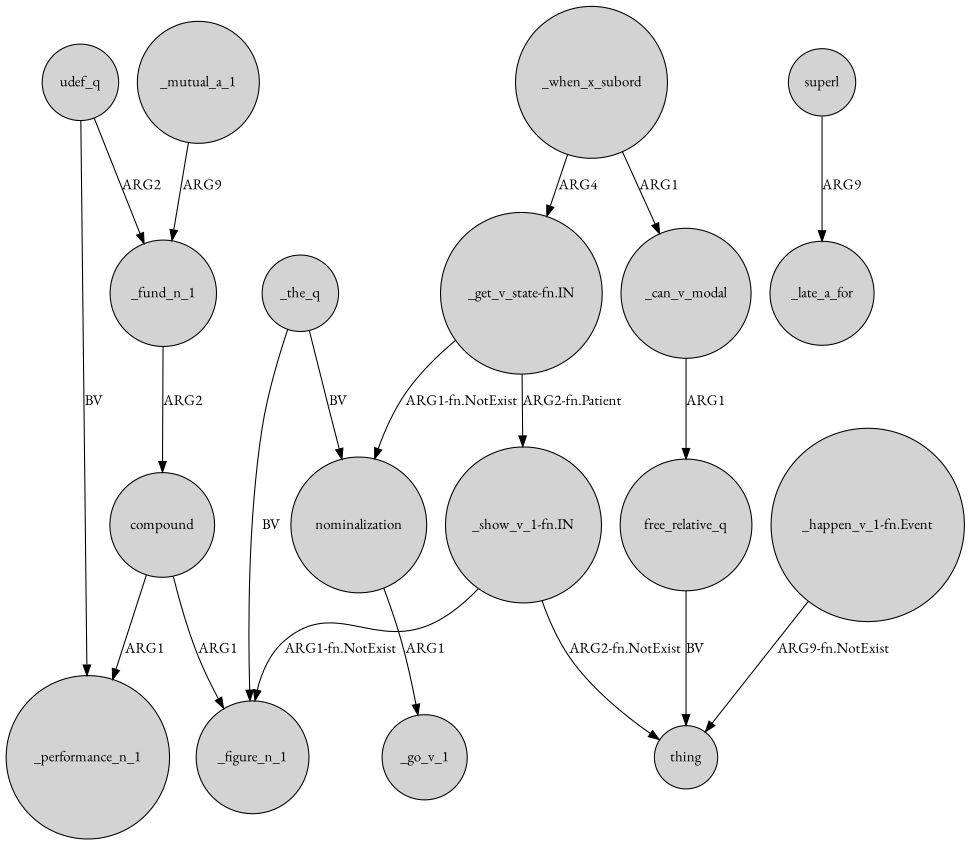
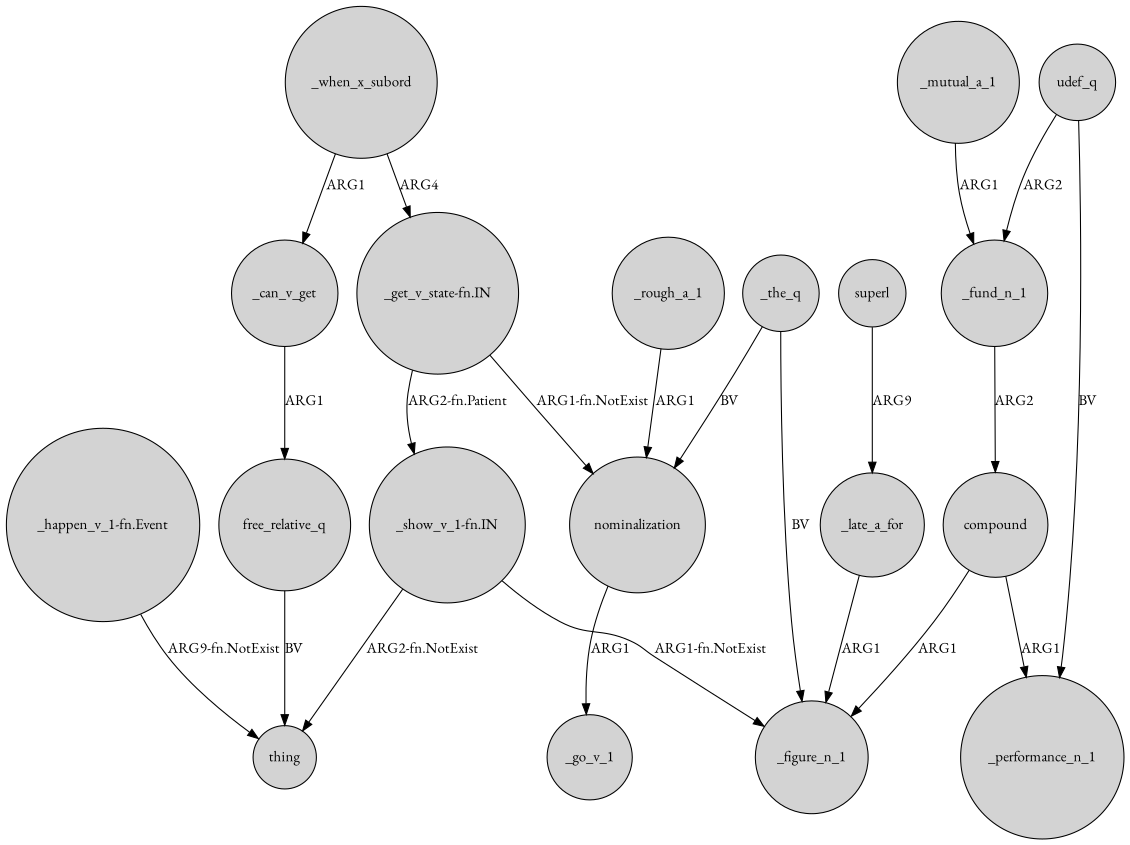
edge "_mutual_a_1" -> "_fund_n_1": label "ARG9" -> "ARG1"
node "_rough_a_1": added
node "_can_v_modal": label "_can_v_modal" -> "_can_v_get"
edge "_late_a_for" -> "_figure_n_1": added, label "ARG1"
